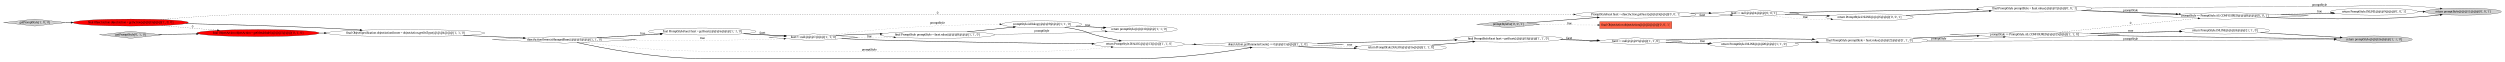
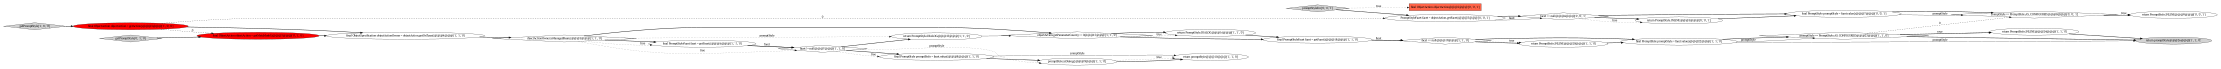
node "return promptStyle@@@11@@@['0', '0', '1']": removed
edge "promptStyle.isDialog()@@@9@@@['1', '1', '0']" -> "return PromptStyle.DIALOG@@@13@@@['1', '1', '0']": removed
